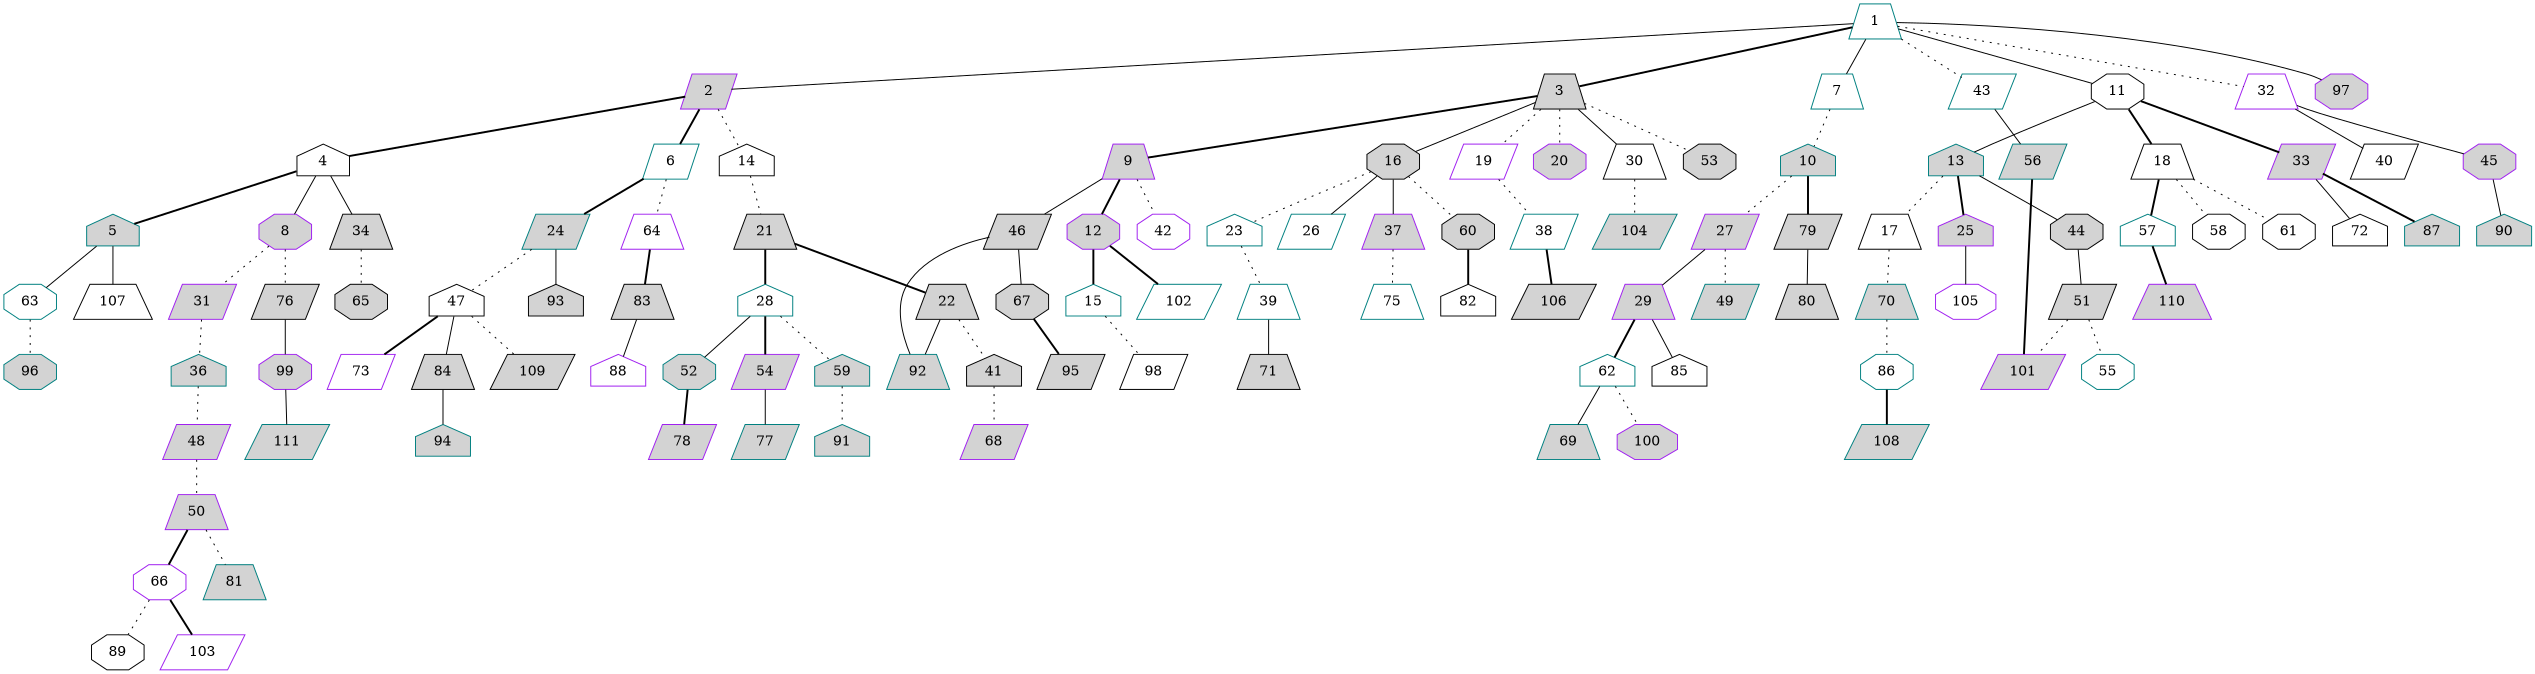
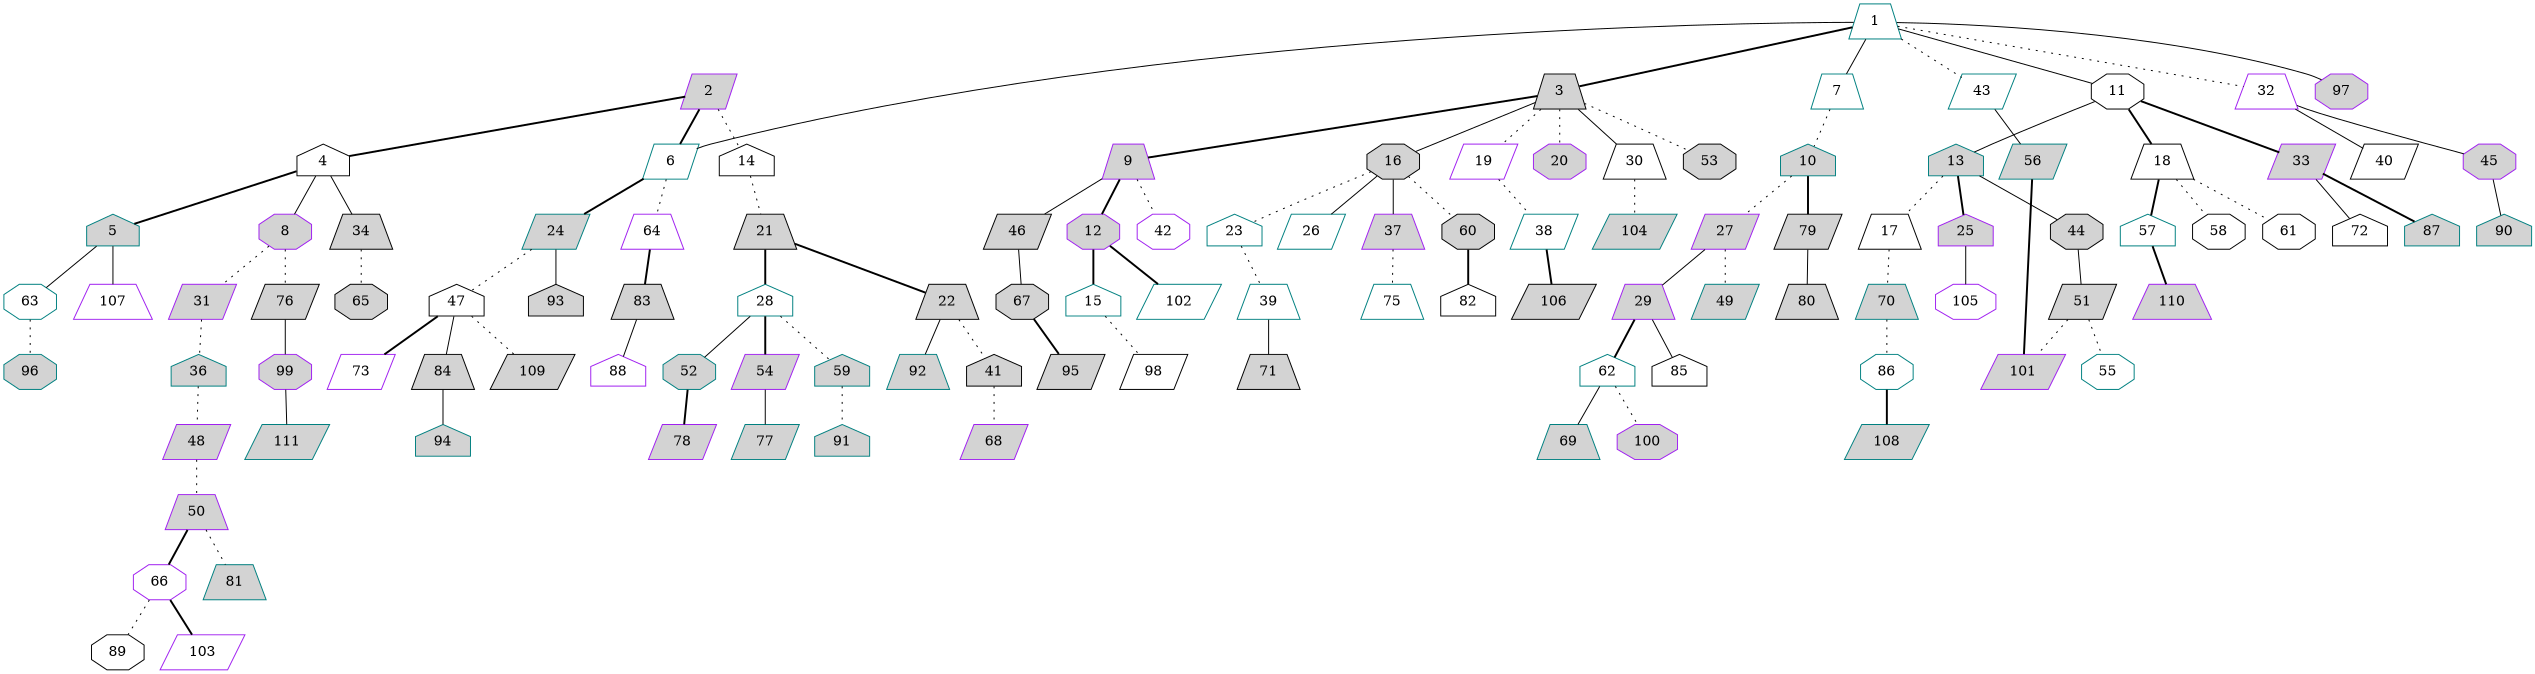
edge "1" -- "2": now "1" -- "6"
edge "46" -- "92": removed
node "107": color black -> purple
